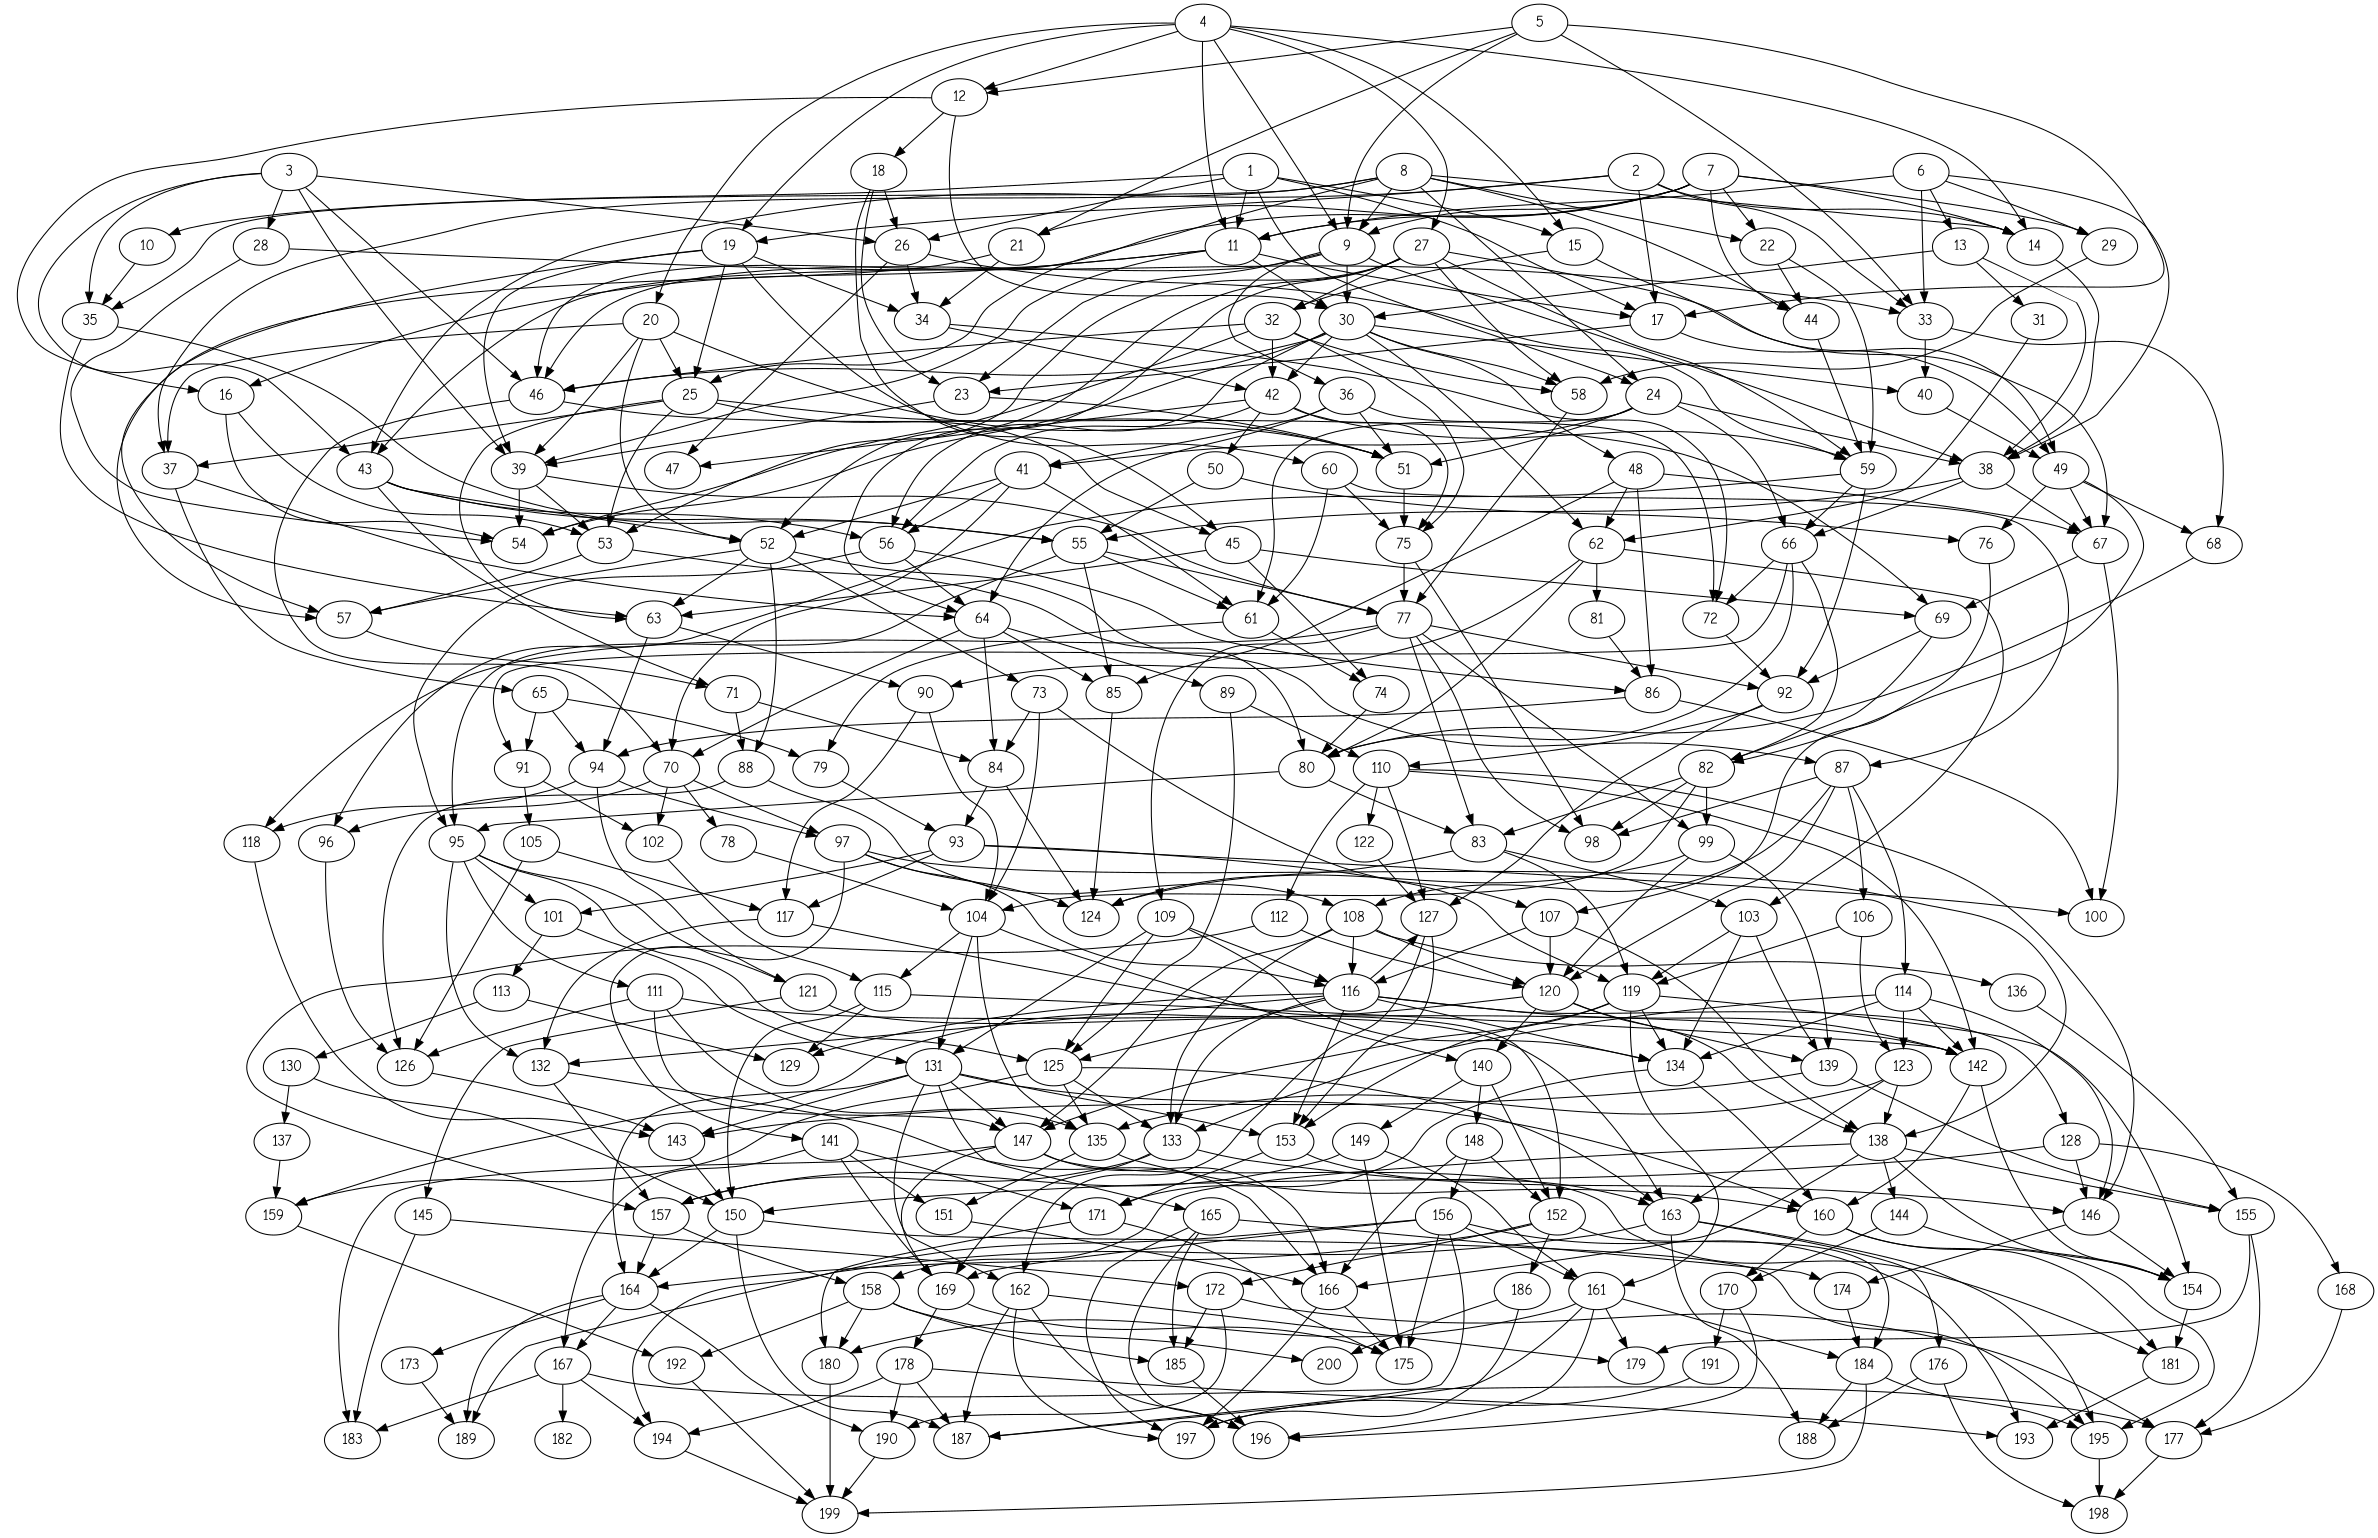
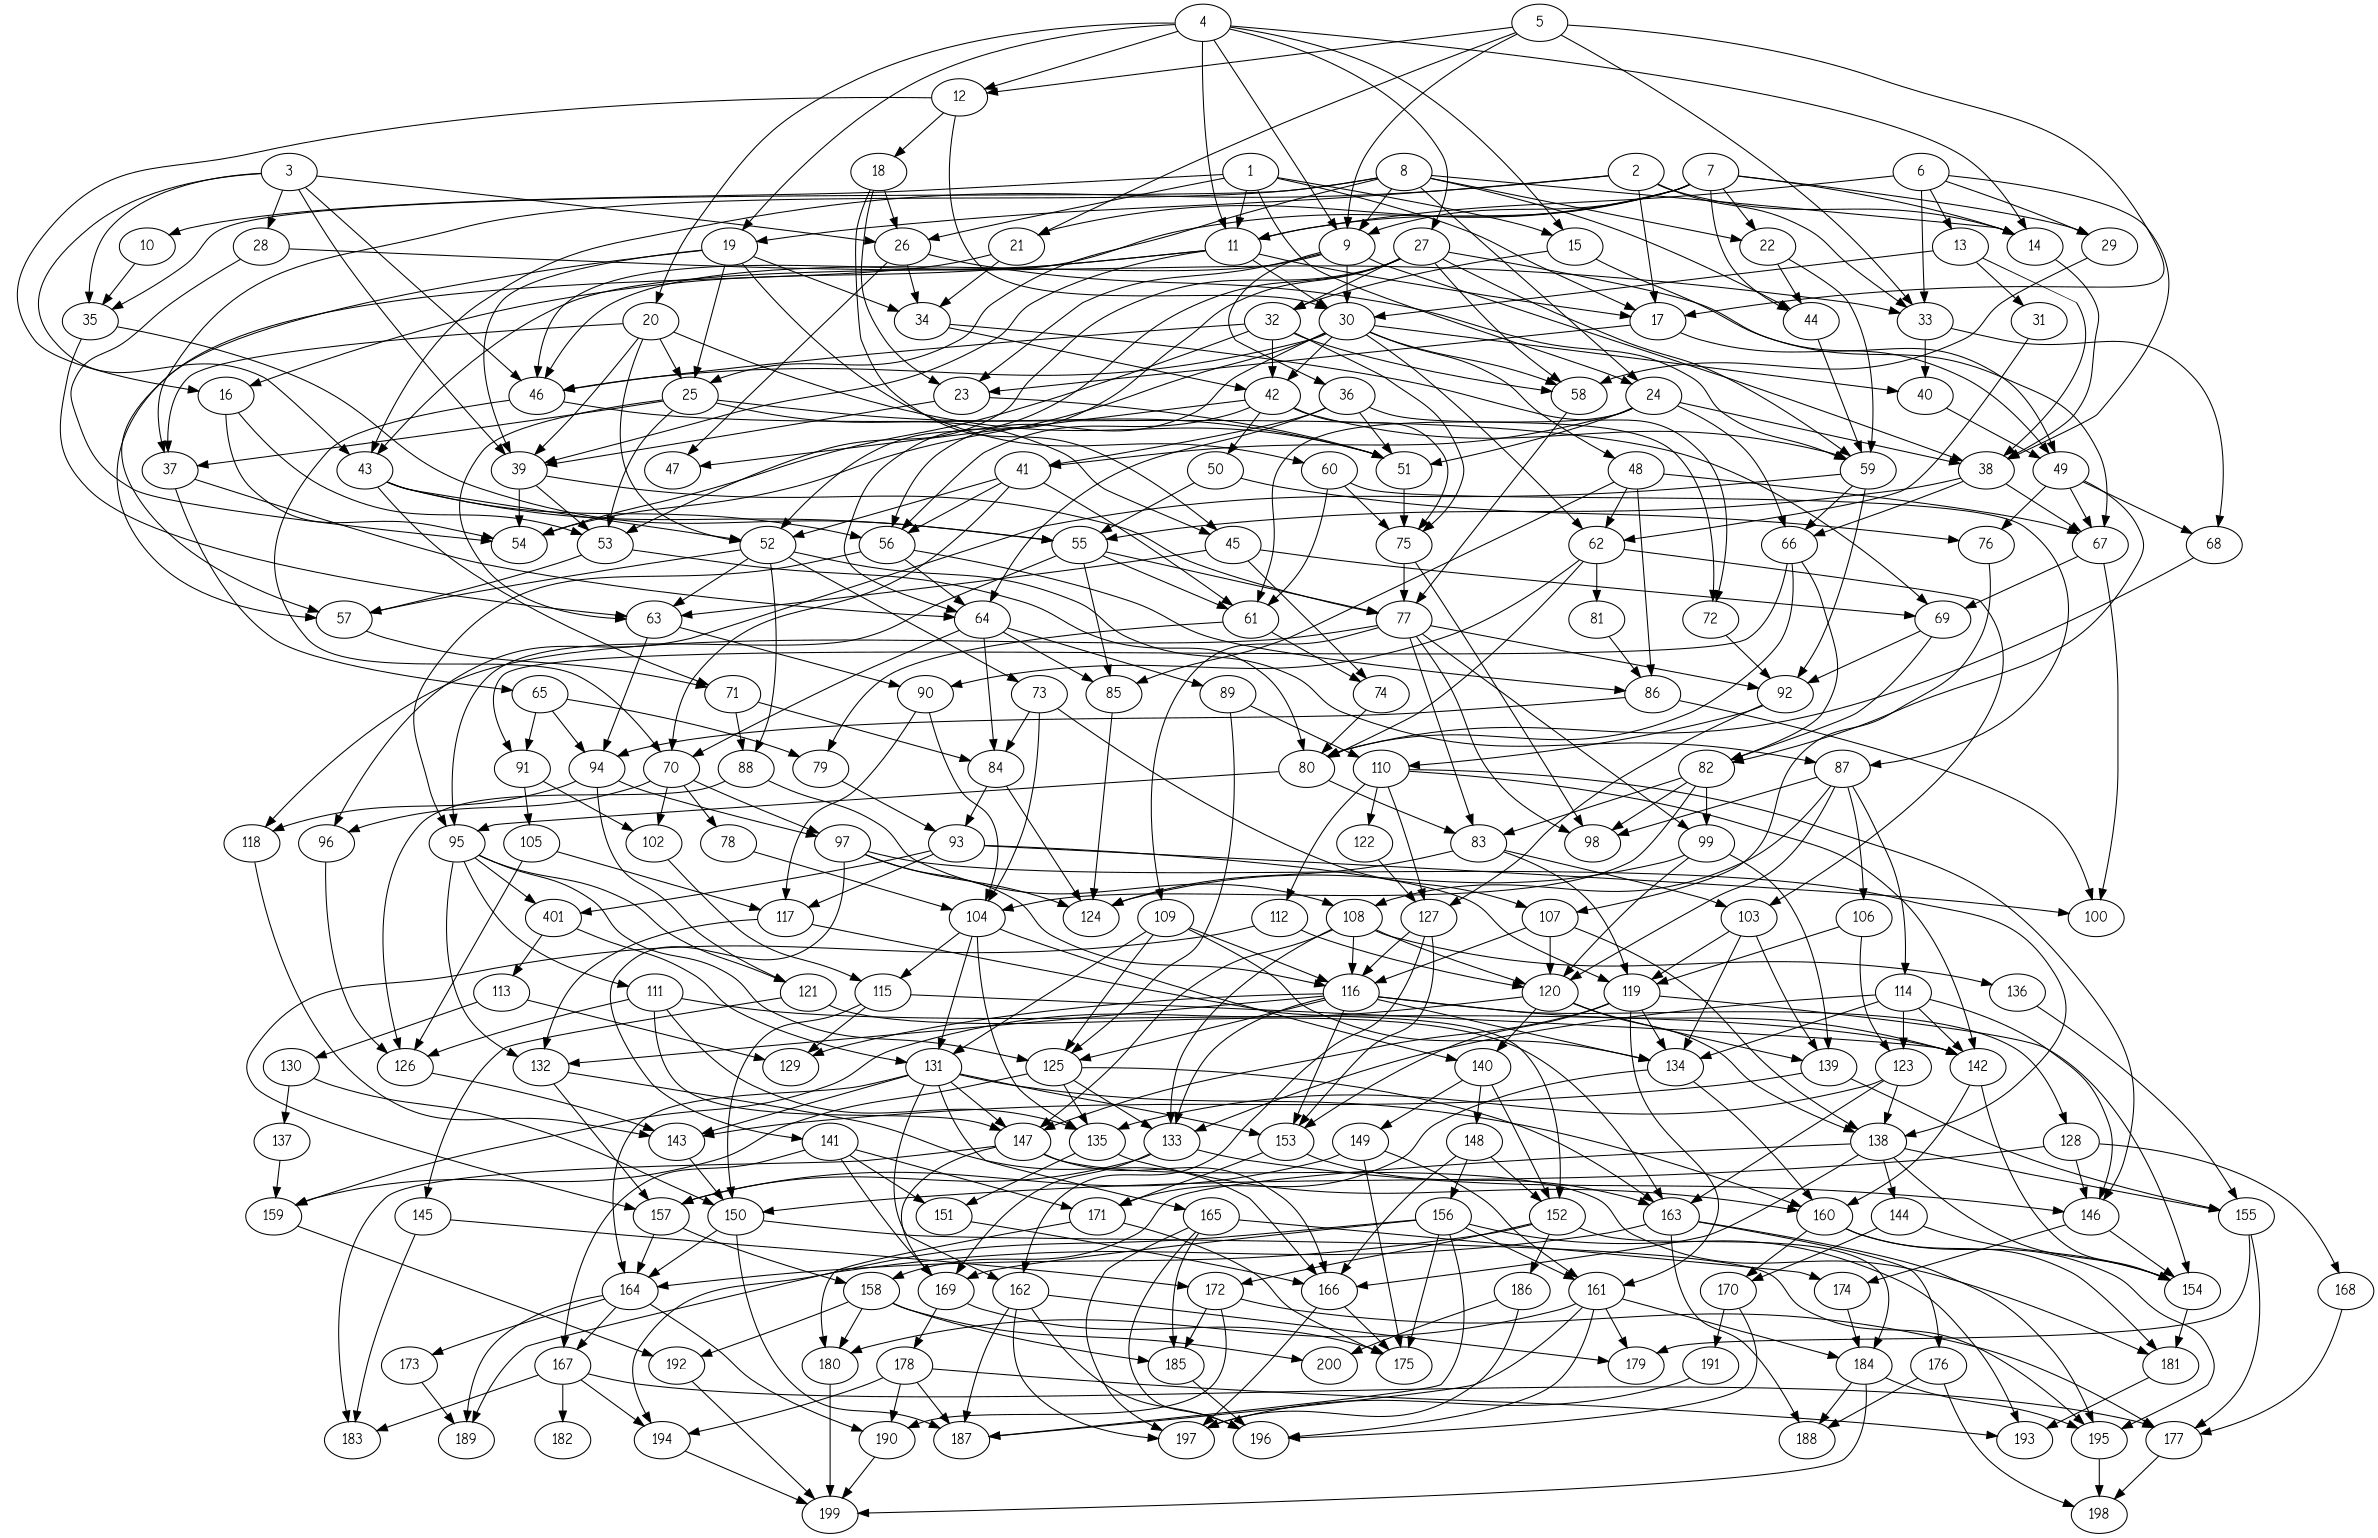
edge "66" -> "72": removed
node "101": label "101" -> "401"
edge "116" -> "127": reversed
